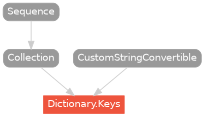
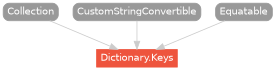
node "Sequence": removed
node "Equatable": added
